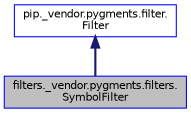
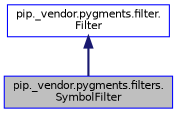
node "filters._vendor.pygments.filters. SymbolFilter": label "filters._vendor.pygments.filters. SymbolFilter" -> "pip._vendor.pygments.filters. SymbolFilter"
